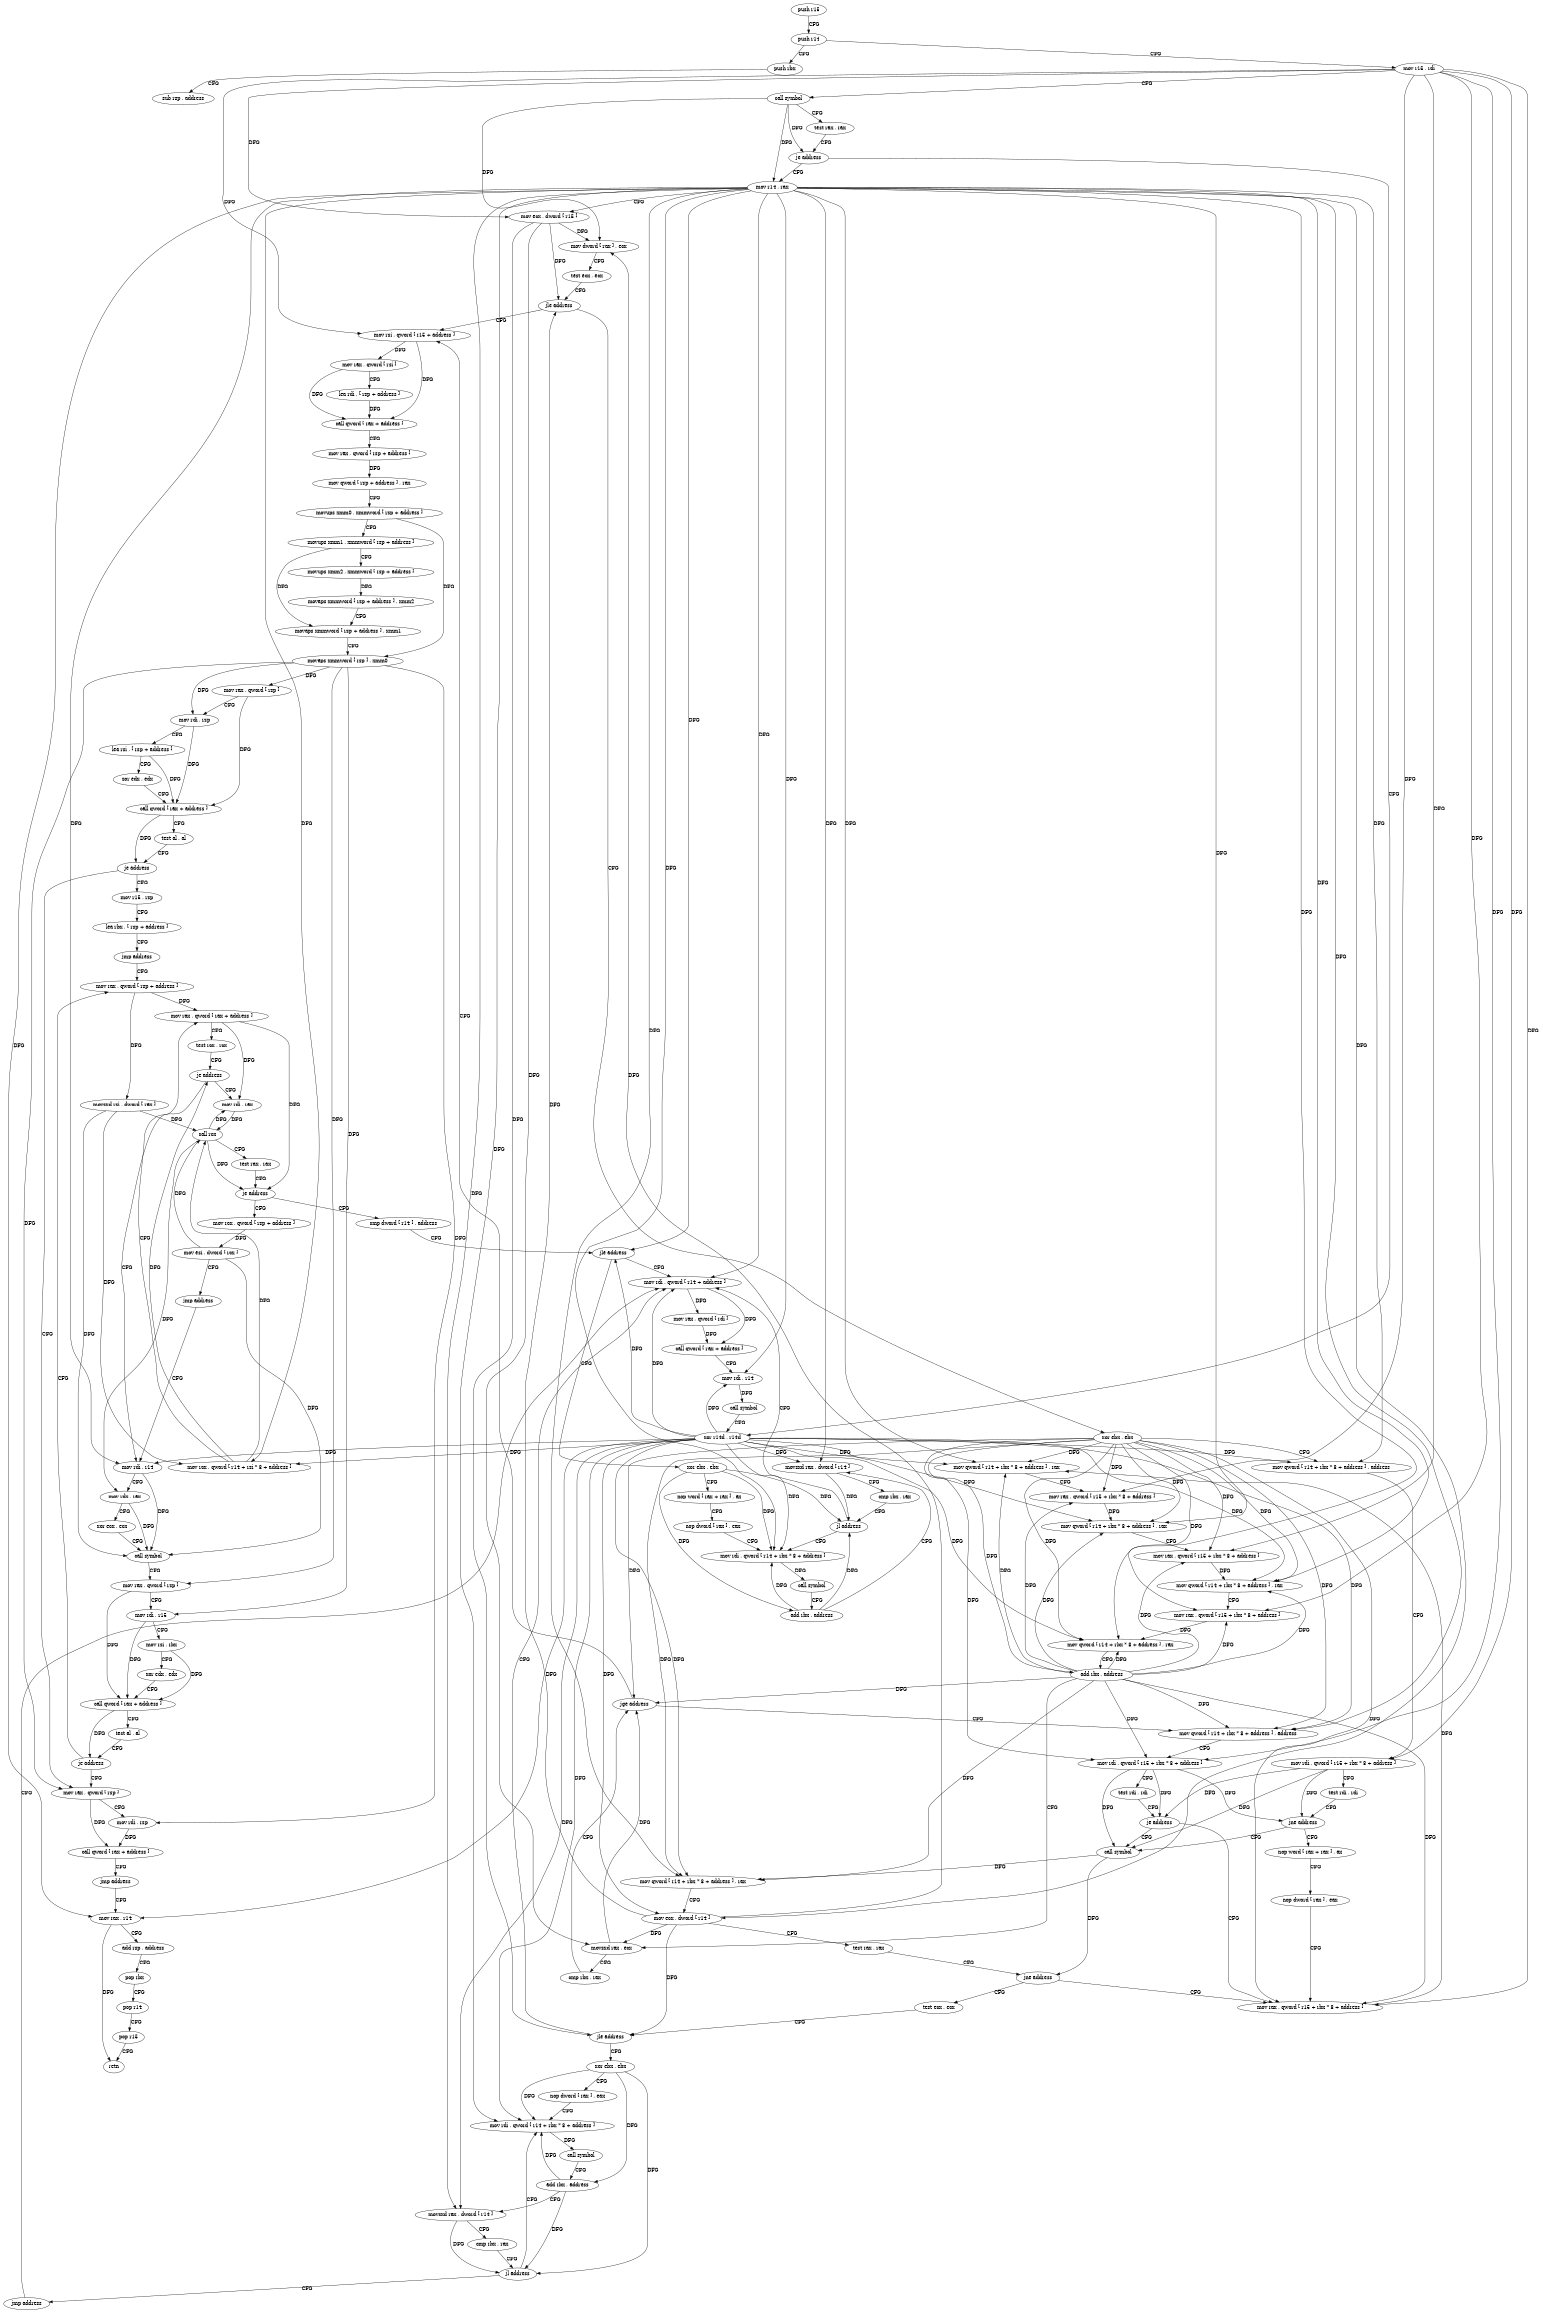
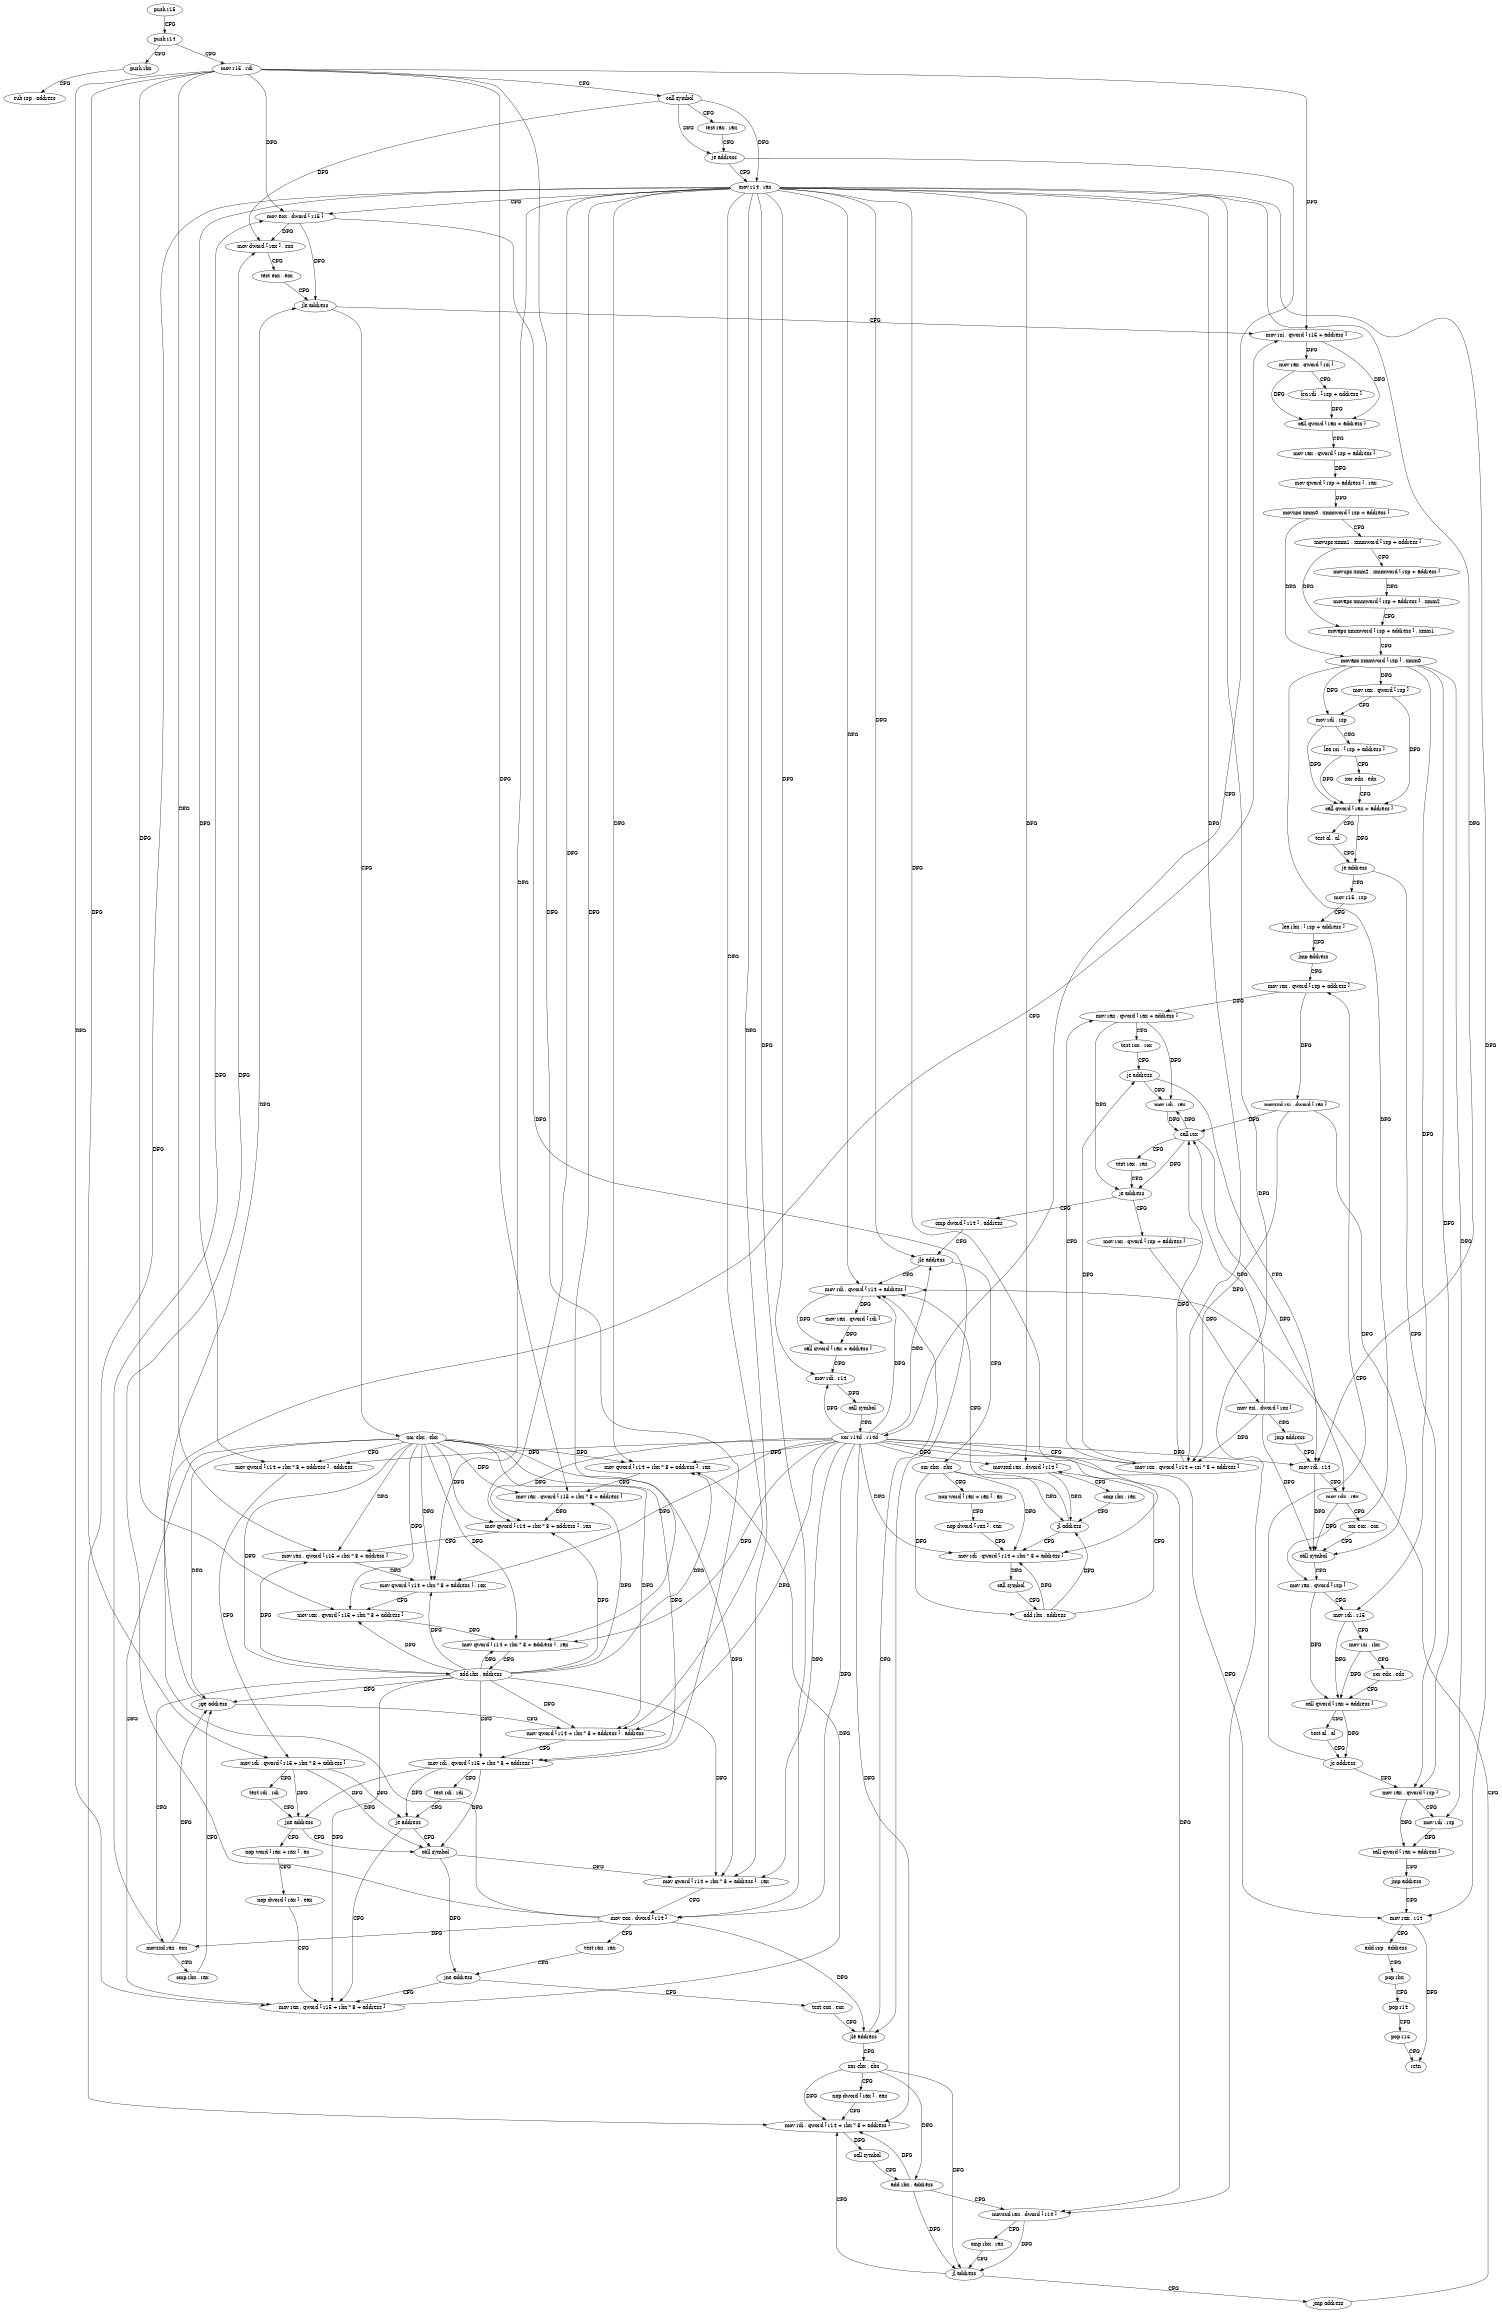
edge "mov qword [ rsp + address ] , rax" -> "movups xmm0 , xmmword [ rsp + address ]": label "CFG" -> "DFG"
edge "mov ecx , dword [ r15 ]" -> "movsxd rax , ecx": reversed
edge "mov esi , dword [ rcx ]" -> "mov rcx , qword [ r14 + rsi * 8 + address ]": added, label "DFG"
edge "xor r14d , r14d" -> "mov rcx , qword [ r14 + rsi * 8 + address ]": label "DFG" -> "CFG"
